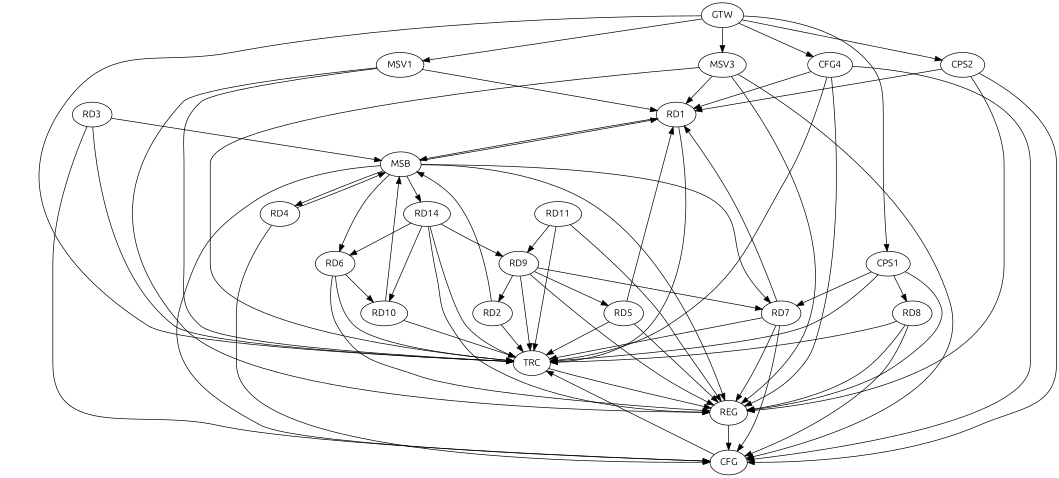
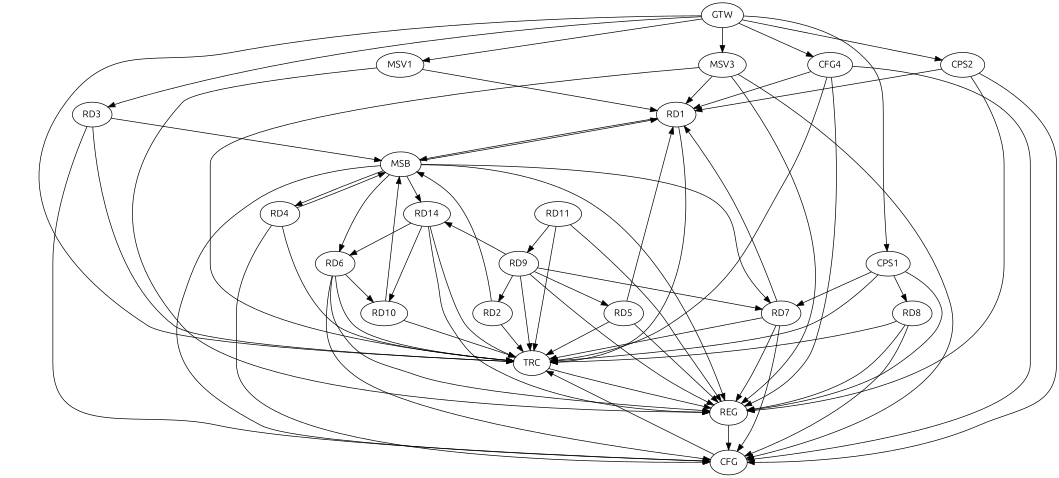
edge "GTW" -> "RD3": added
edge "RD14" -> "RD9": reversed
edge "MSV1" -> "TRC": now "RD4" -> "TRC"
edge "RD6" -> "CFG": added
